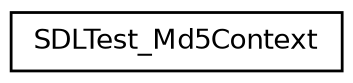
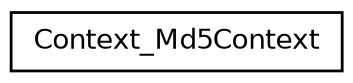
node "SDLTest_Md5Context": label "SDLTest_Md5Context" -> "Context_Md5Context"
